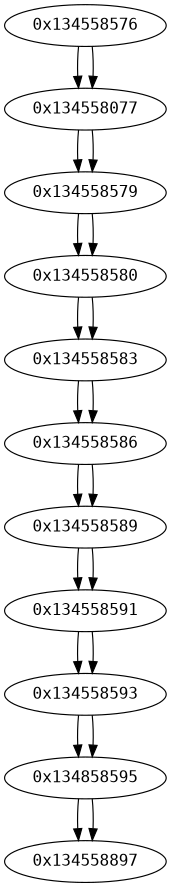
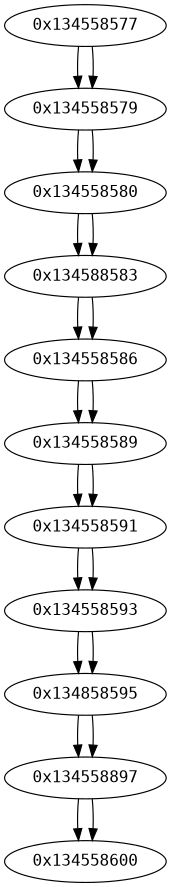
node "0x134558576": removed
node "0x134558077": label "0x134558077" -> "0x134558577"
node "0x134558583": label "0x134558583" -> "0x134588583"
node "0x134558600": added
